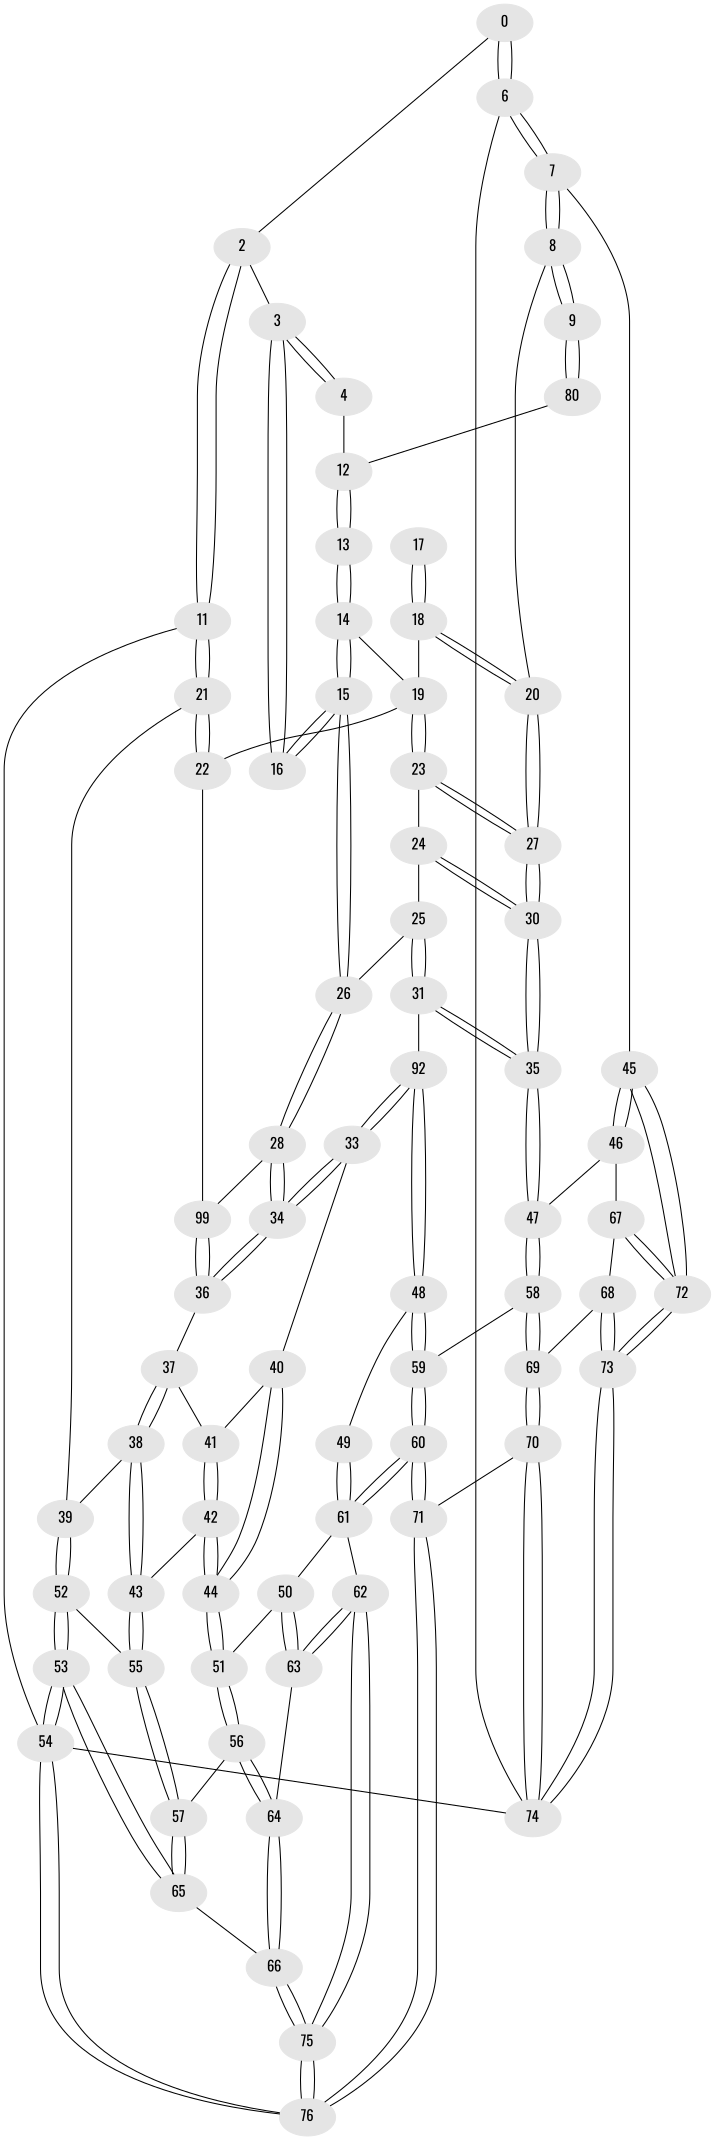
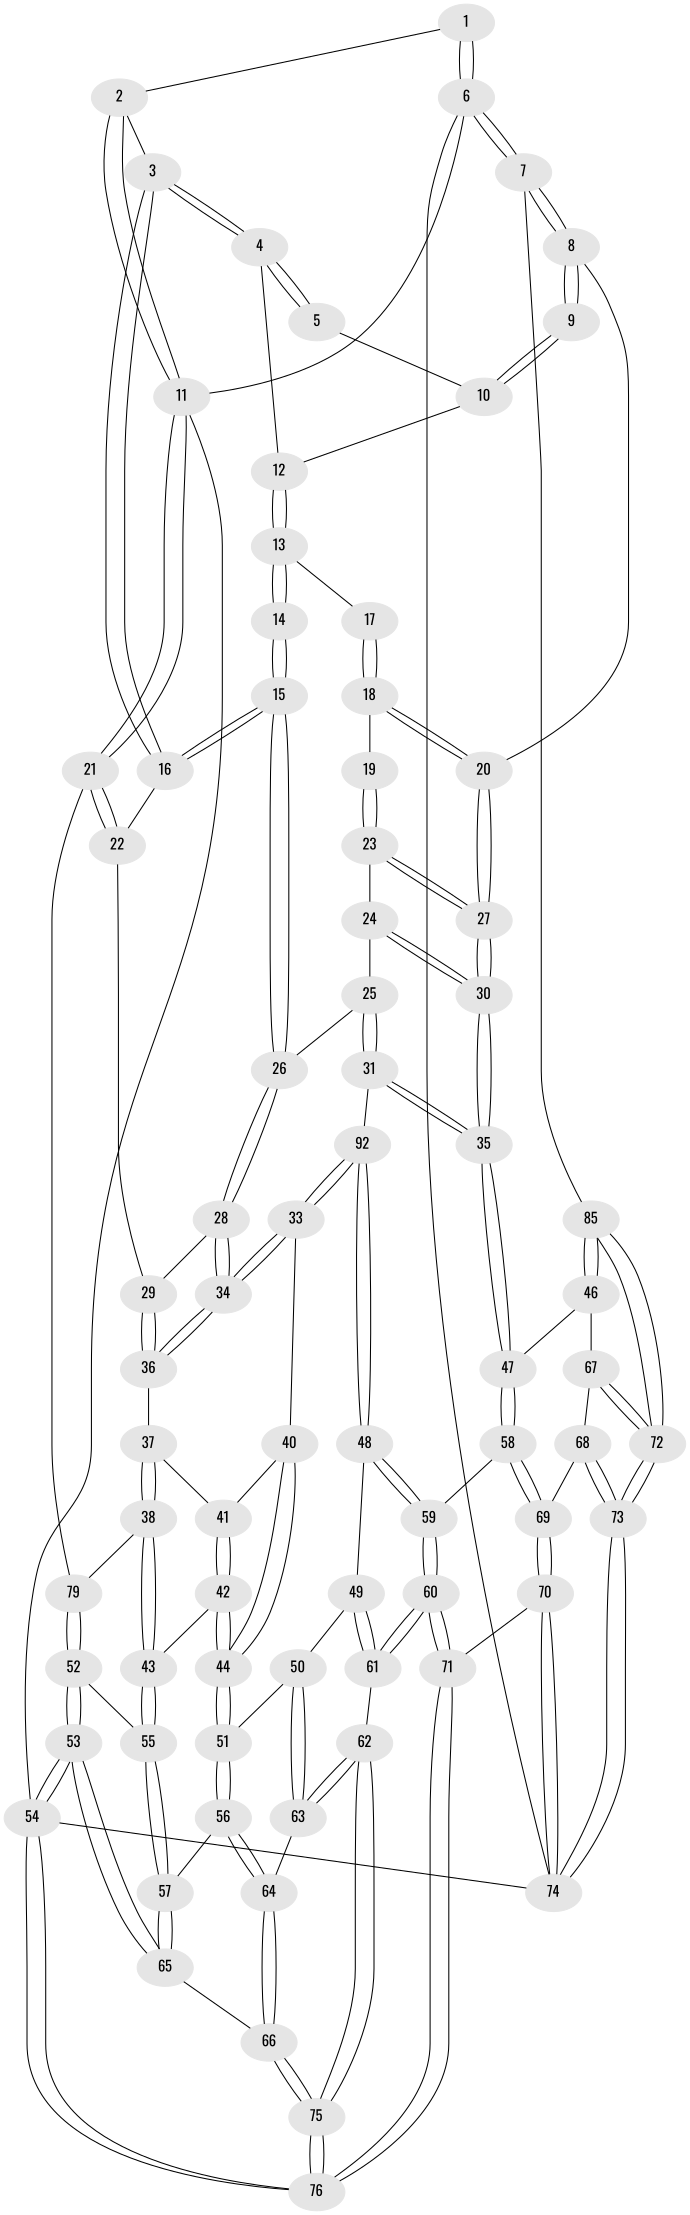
node "0": label "0" -> "1"
edge "6" -- "11": added
node "5": added
node "80": label "80" -> "10"
edge "13" -- "17": added
edge "14" -- "19": removed
edge "19" -- "22": now "16" -- "22"
node "45": label "45" -> "85"
node "99": label "99" -> "29"
node "39": label "39" -> "79"
edge "61" -- "50": now "49" -- "50"
